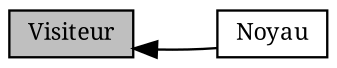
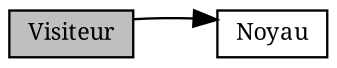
edge "Noyau" -> "Visiteur": reversed
